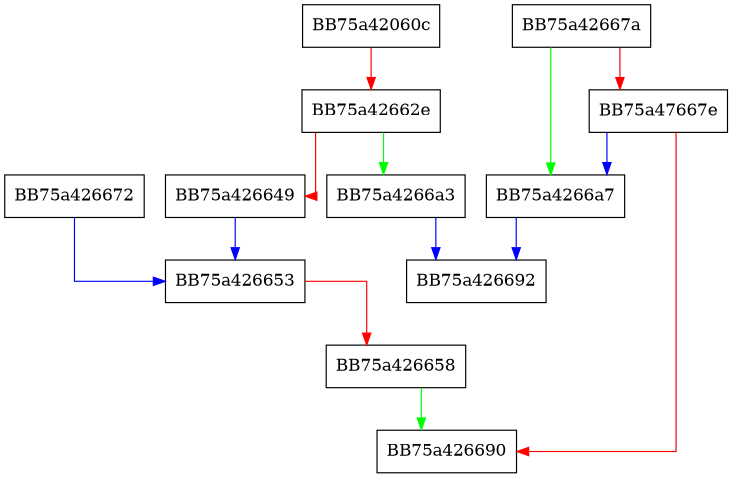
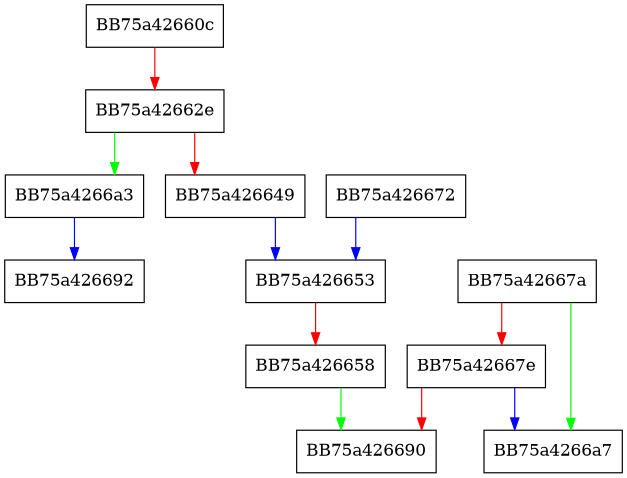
node "BB75a42060c": label "BB75a42060c" -> "BB75a42660c"
node "BB75a47667e": label "BB75a47667e" -> "BB75a42667e"
edge "BB75a4266a7" -> "BB75a426692": removed
